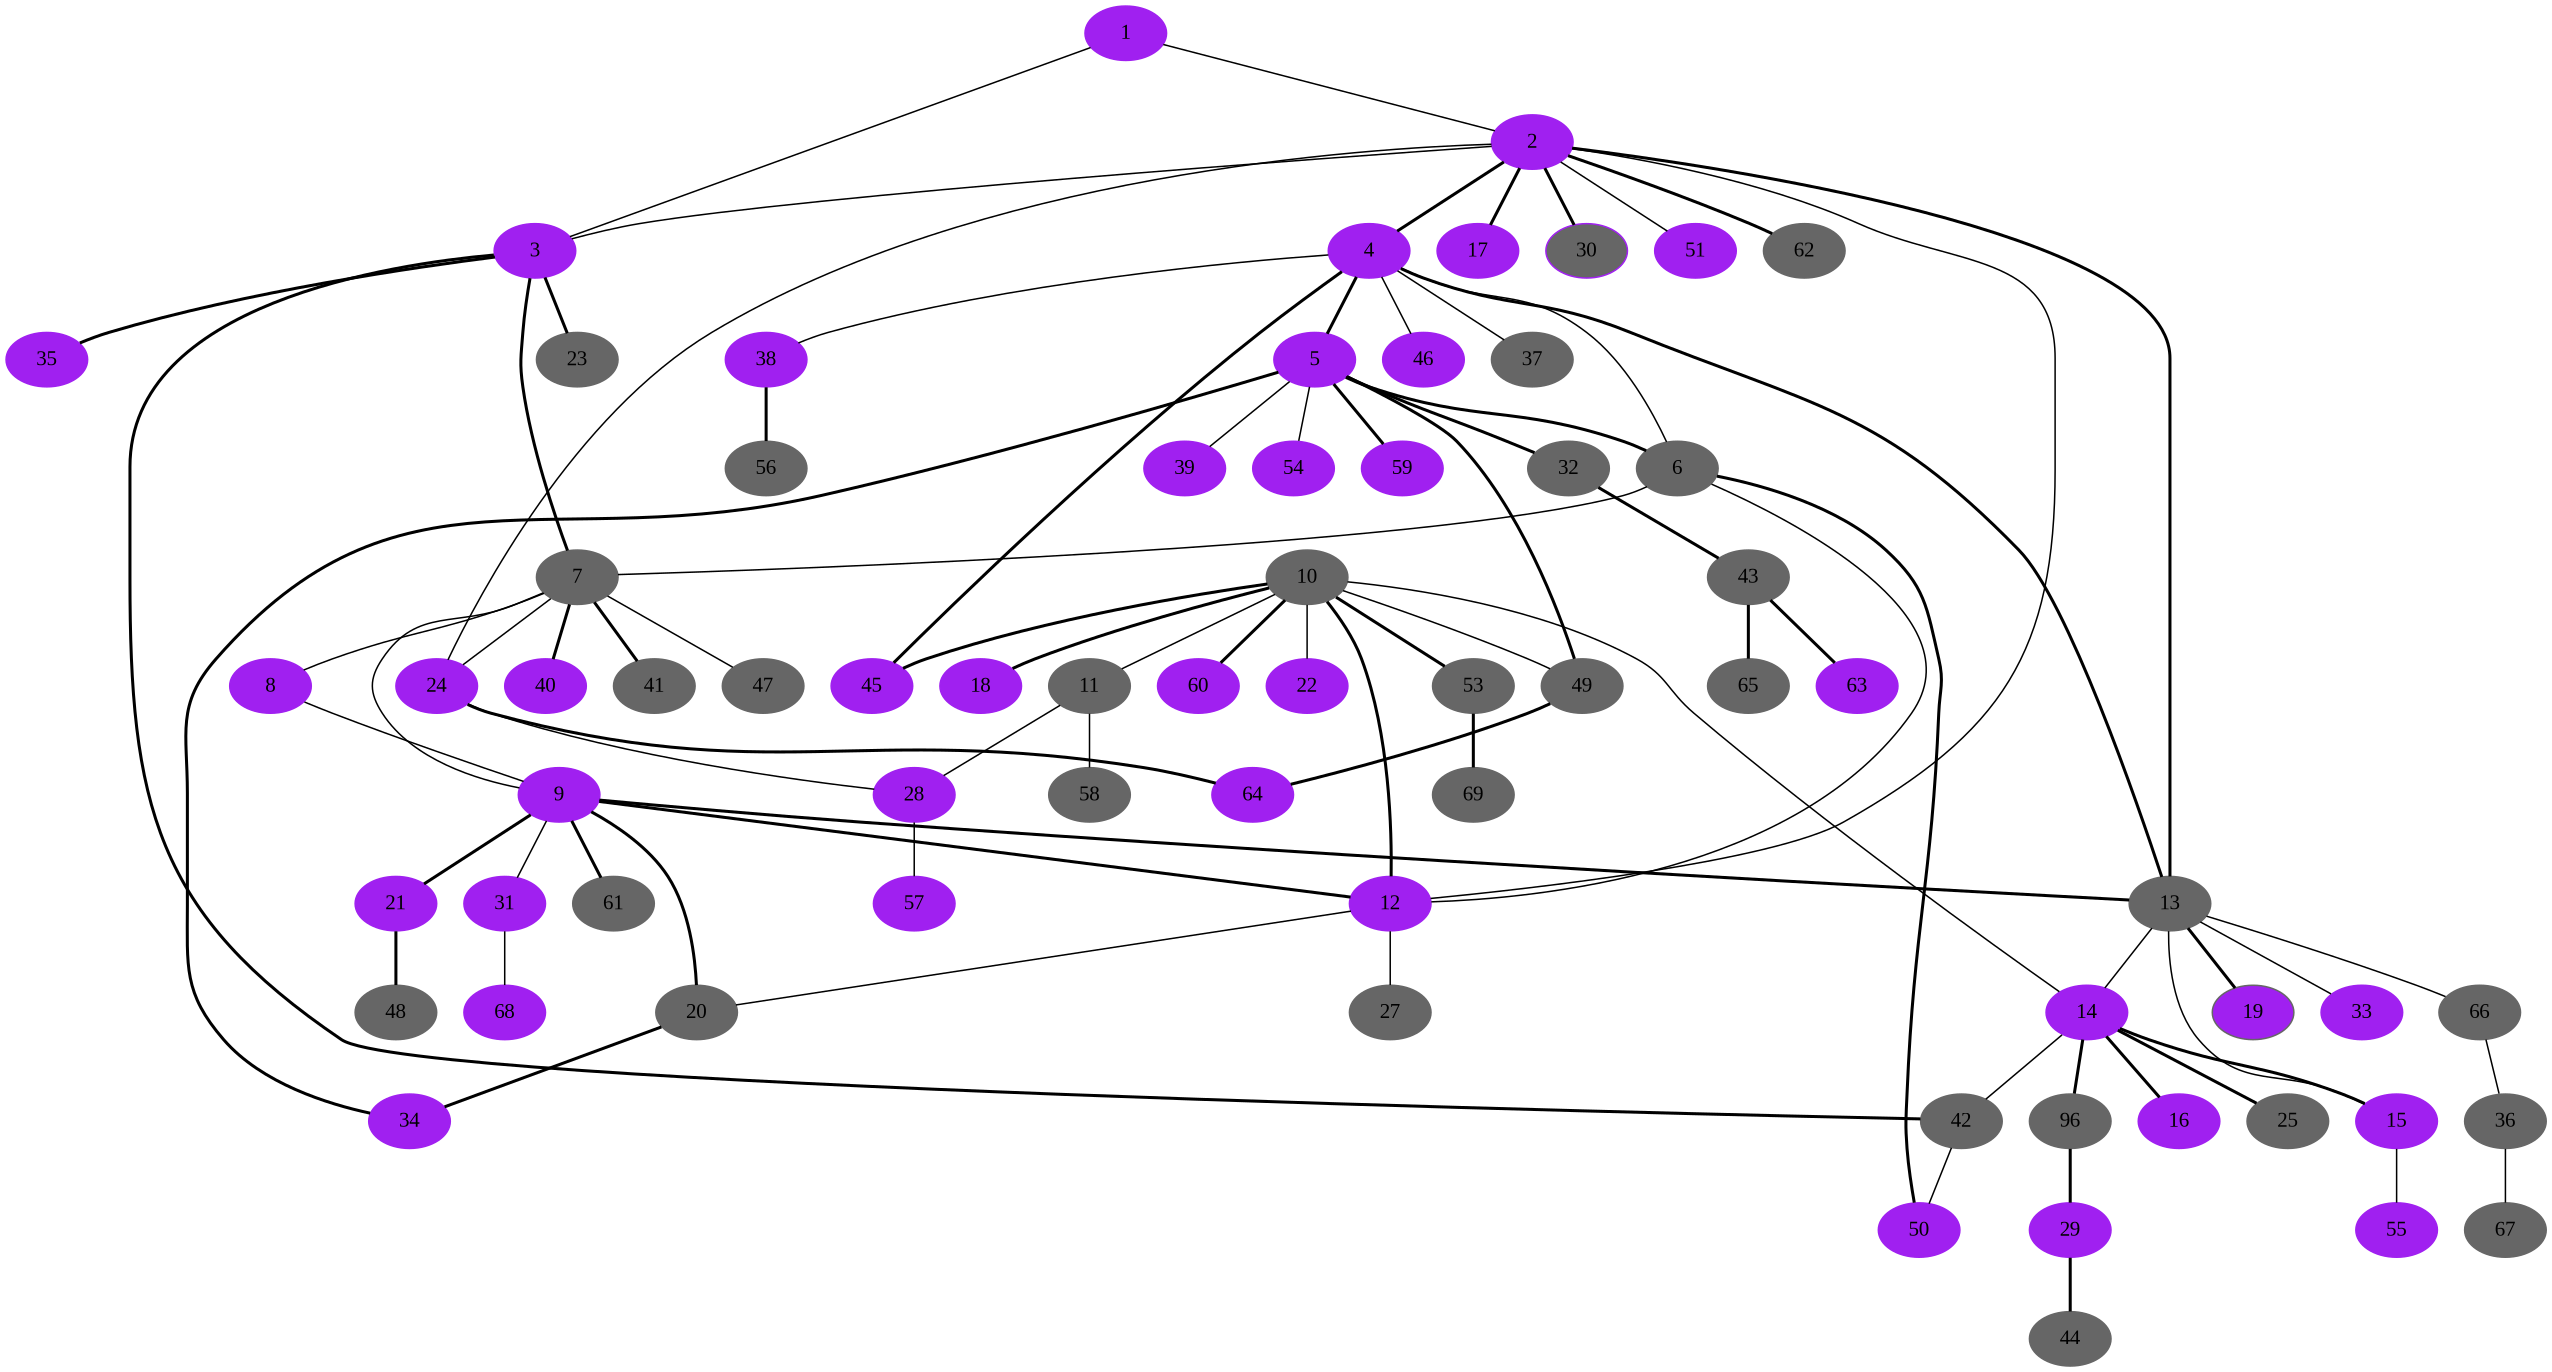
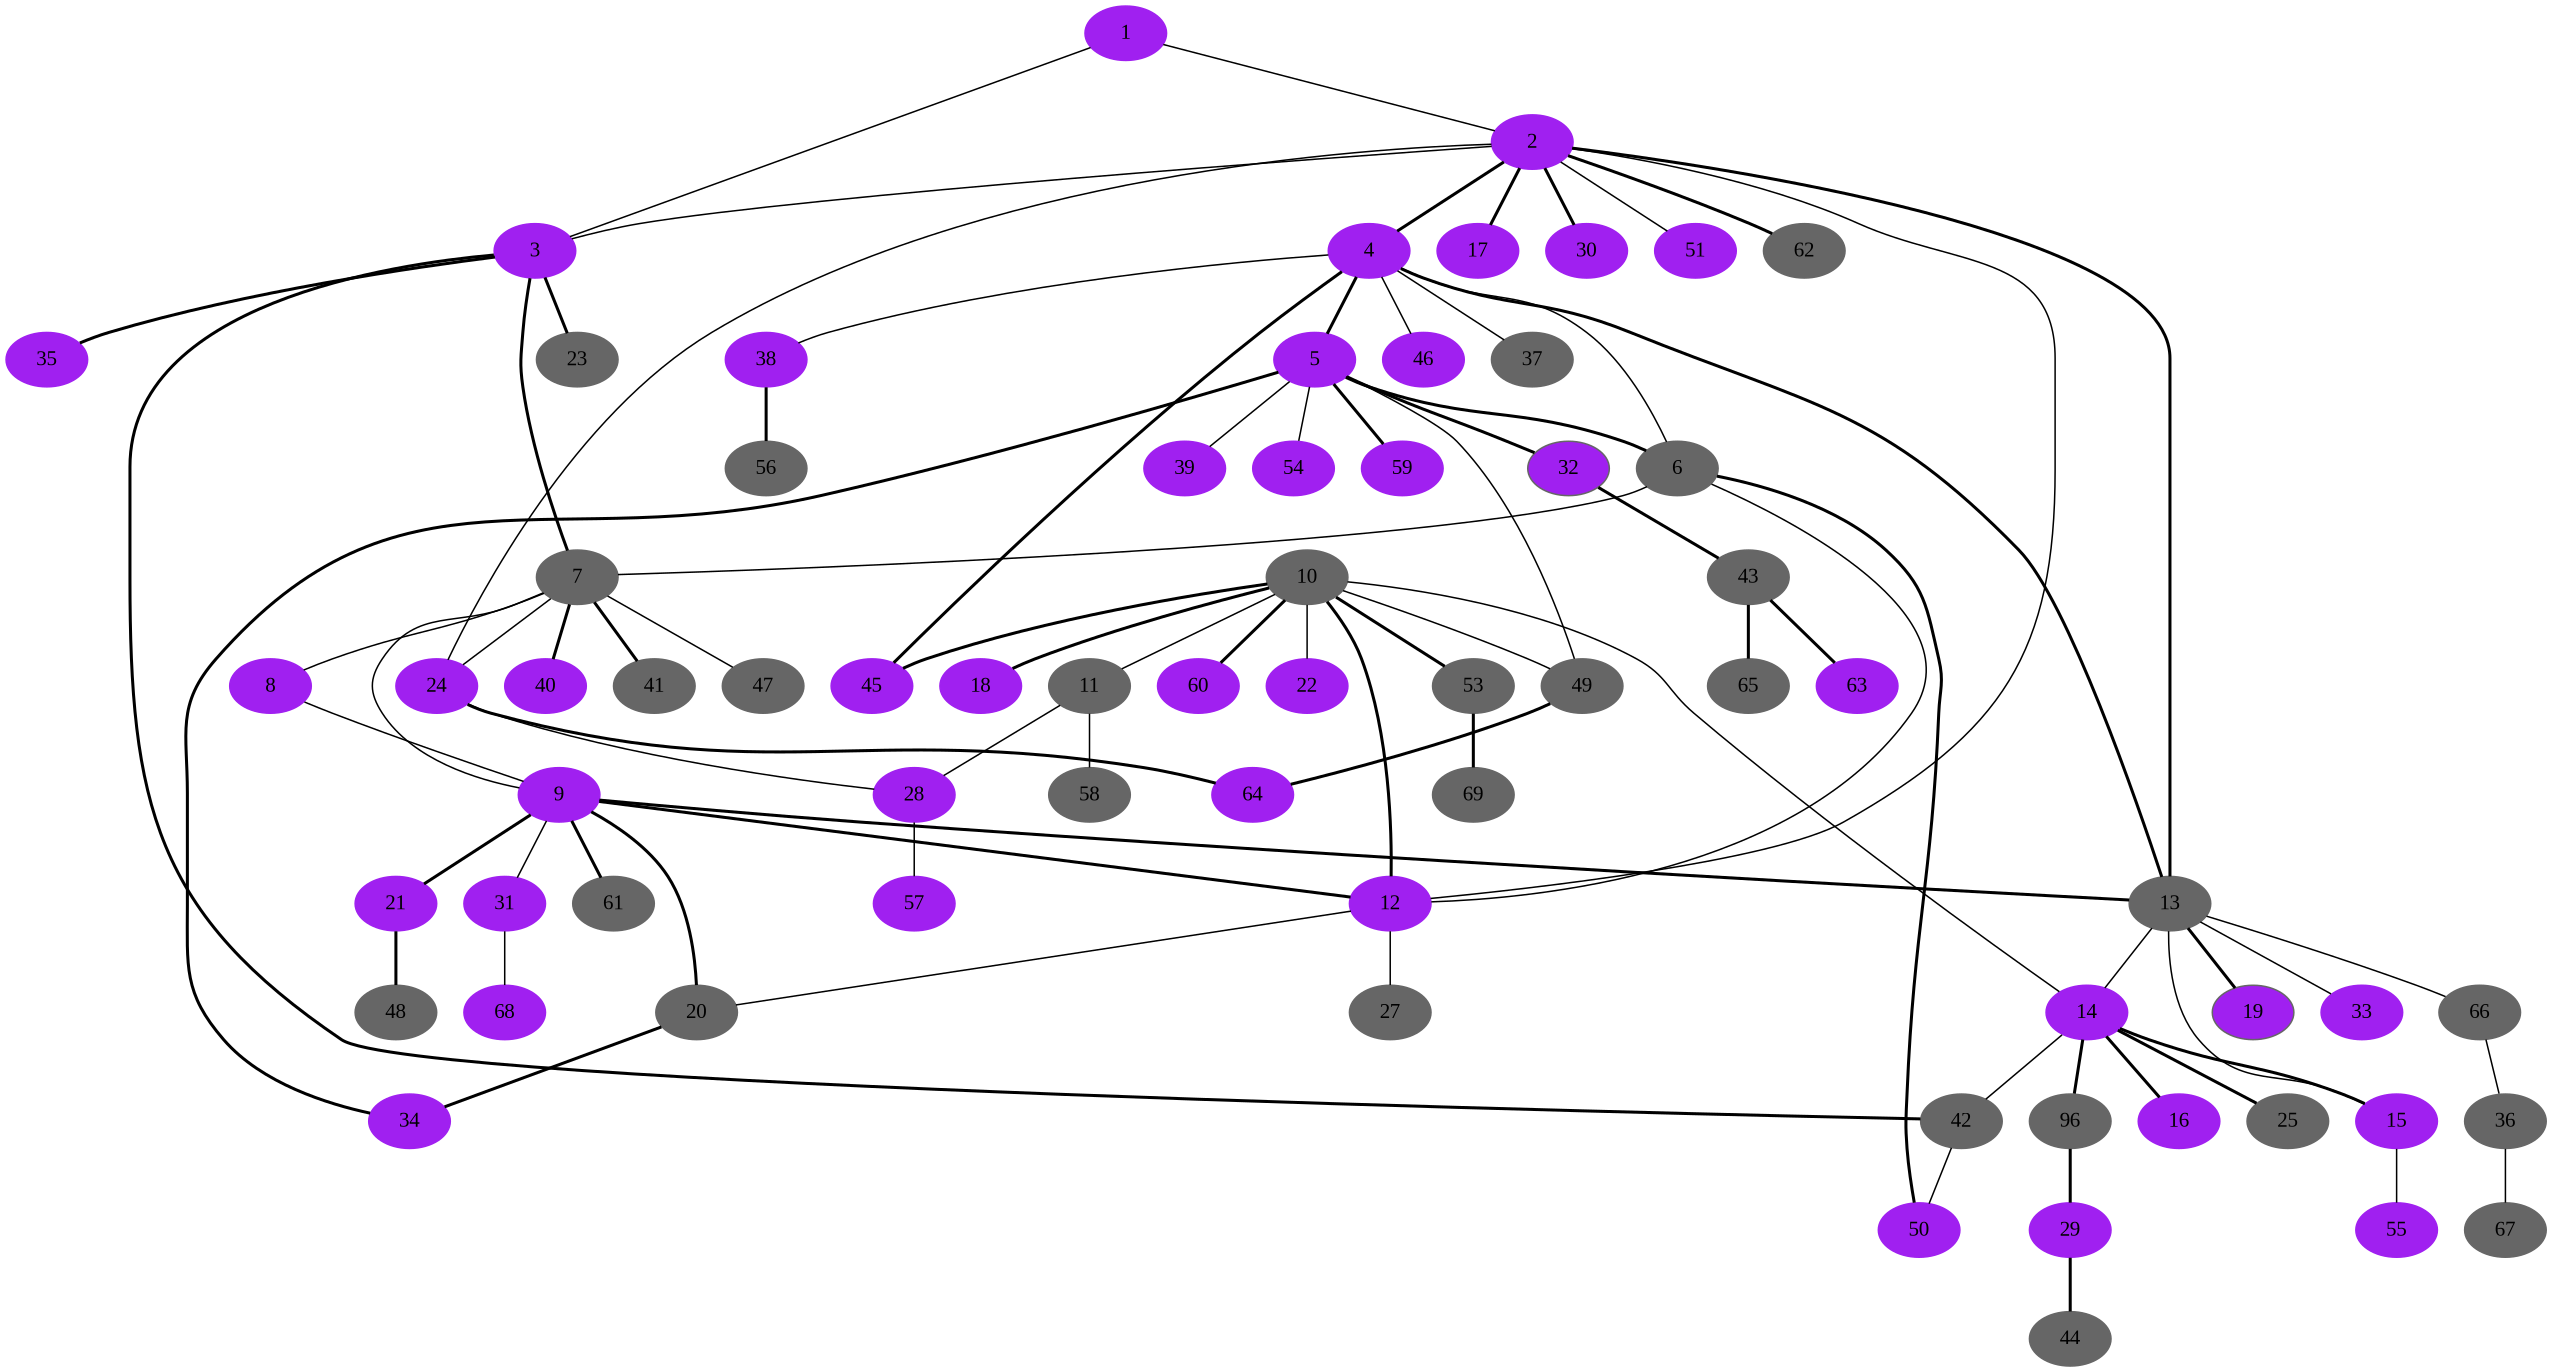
node "30": fillcolor gray40 -> purple
node "32": fillcolor gray40 -> purple
edge "5" -- "49": style bold -> solid
